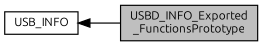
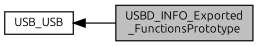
node "USB_INFO": label "USB_INFO" -> "USB_USB"
